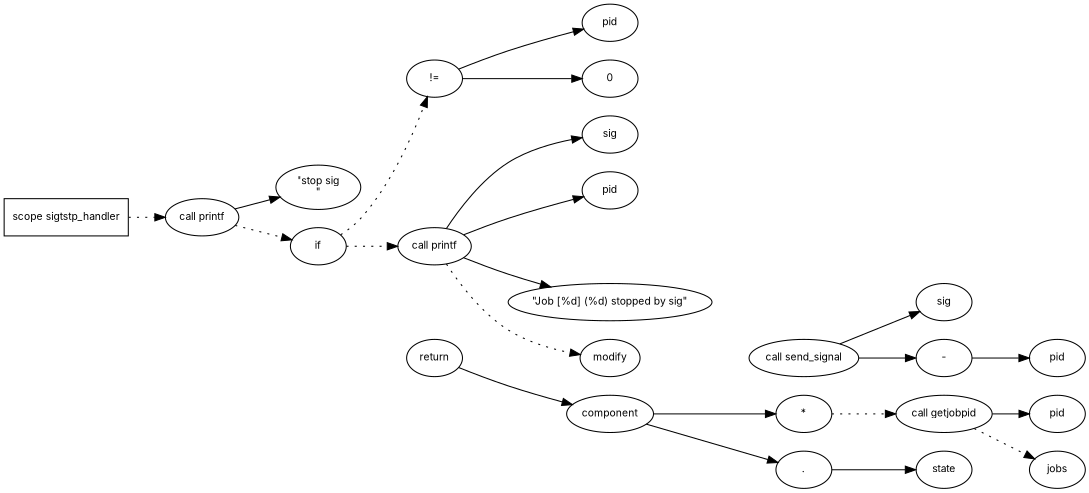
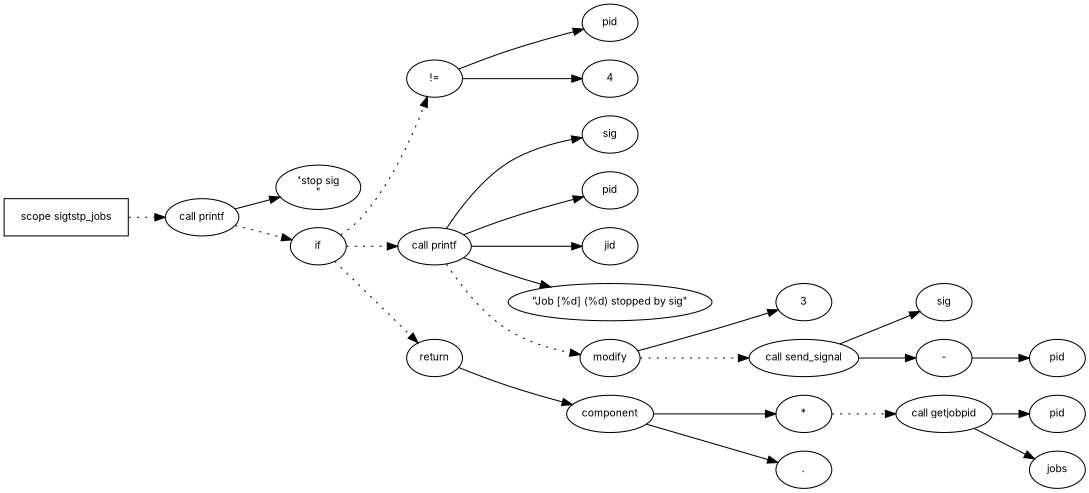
node "0": label "0" -> "4"
node "scope sigtstp_handler": label "scope sigtstp_handler" -> "scope sigtstp_jobs"
node "jid": added
edge "if" -> "return": added
node "3": added
edge "modify" -> "call send_signal": added
edge "call getjobpid" -> "jobs": style dotted -> solid
node "state": removed
